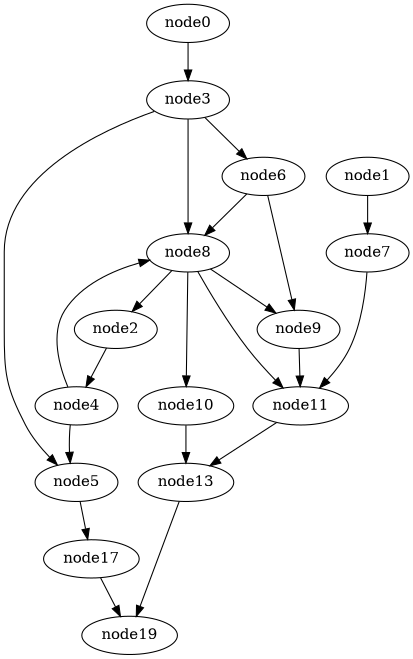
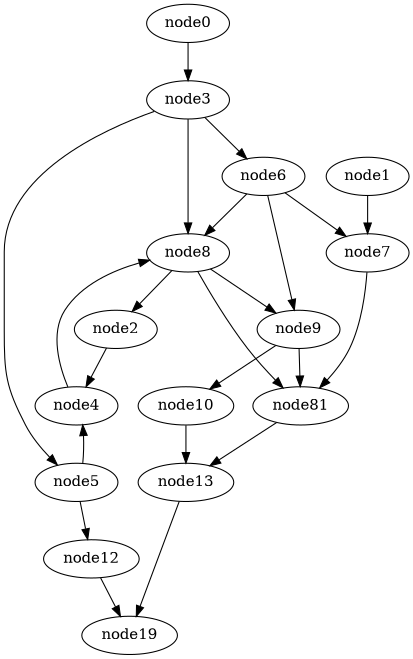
edge "node6" -> "node7": added
edge "node8" -> "node10": now "node9" -> "node10"
node "node11": label "node11" -> "node81"
edge "node4" -> "node5": reversed
node "node17": label "node17" -> "node12"
